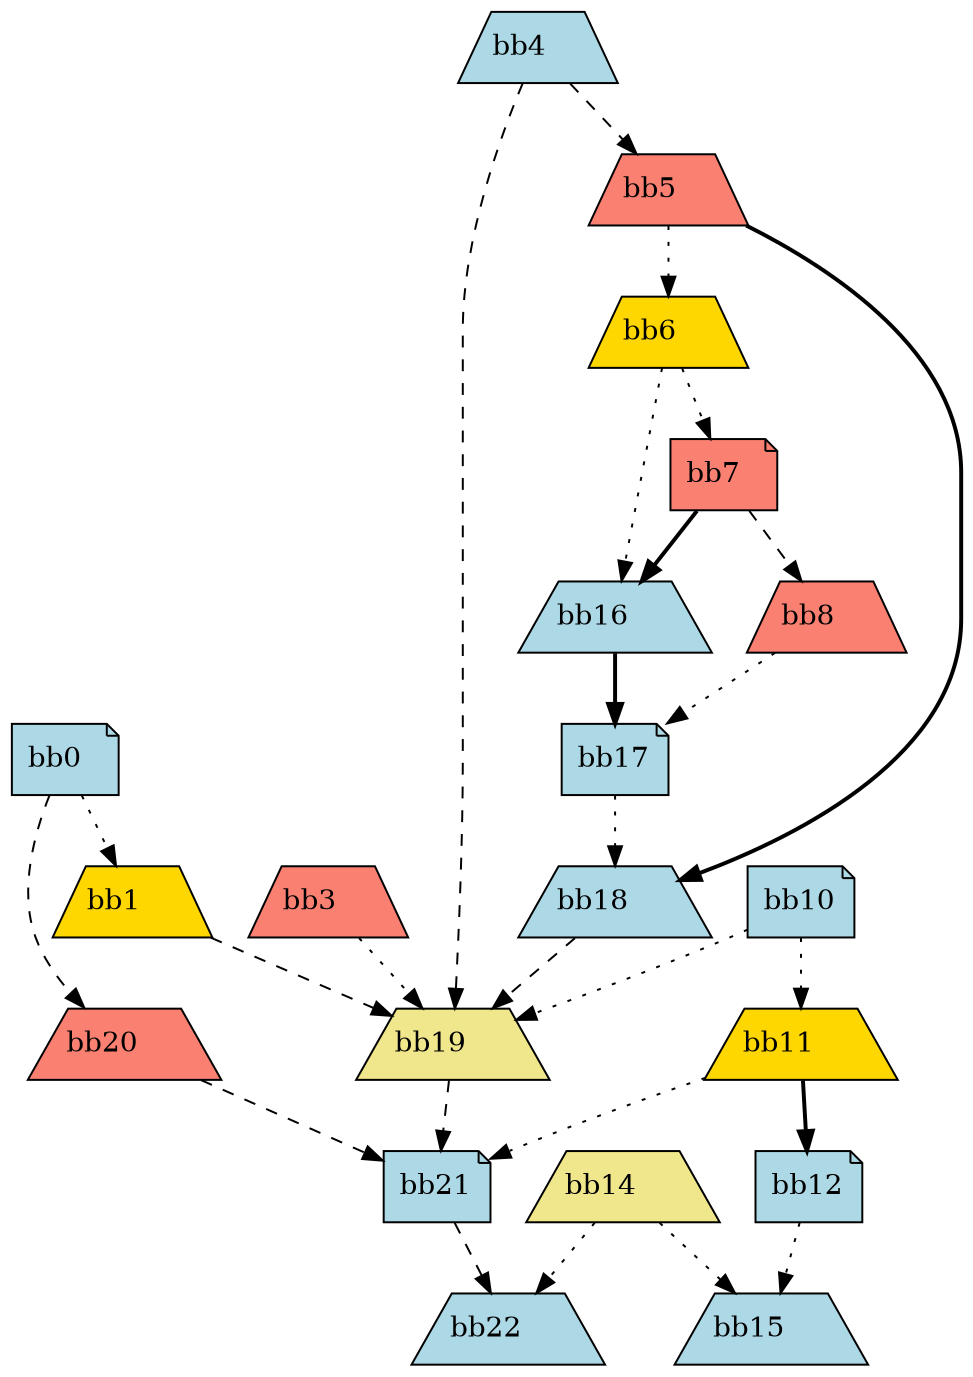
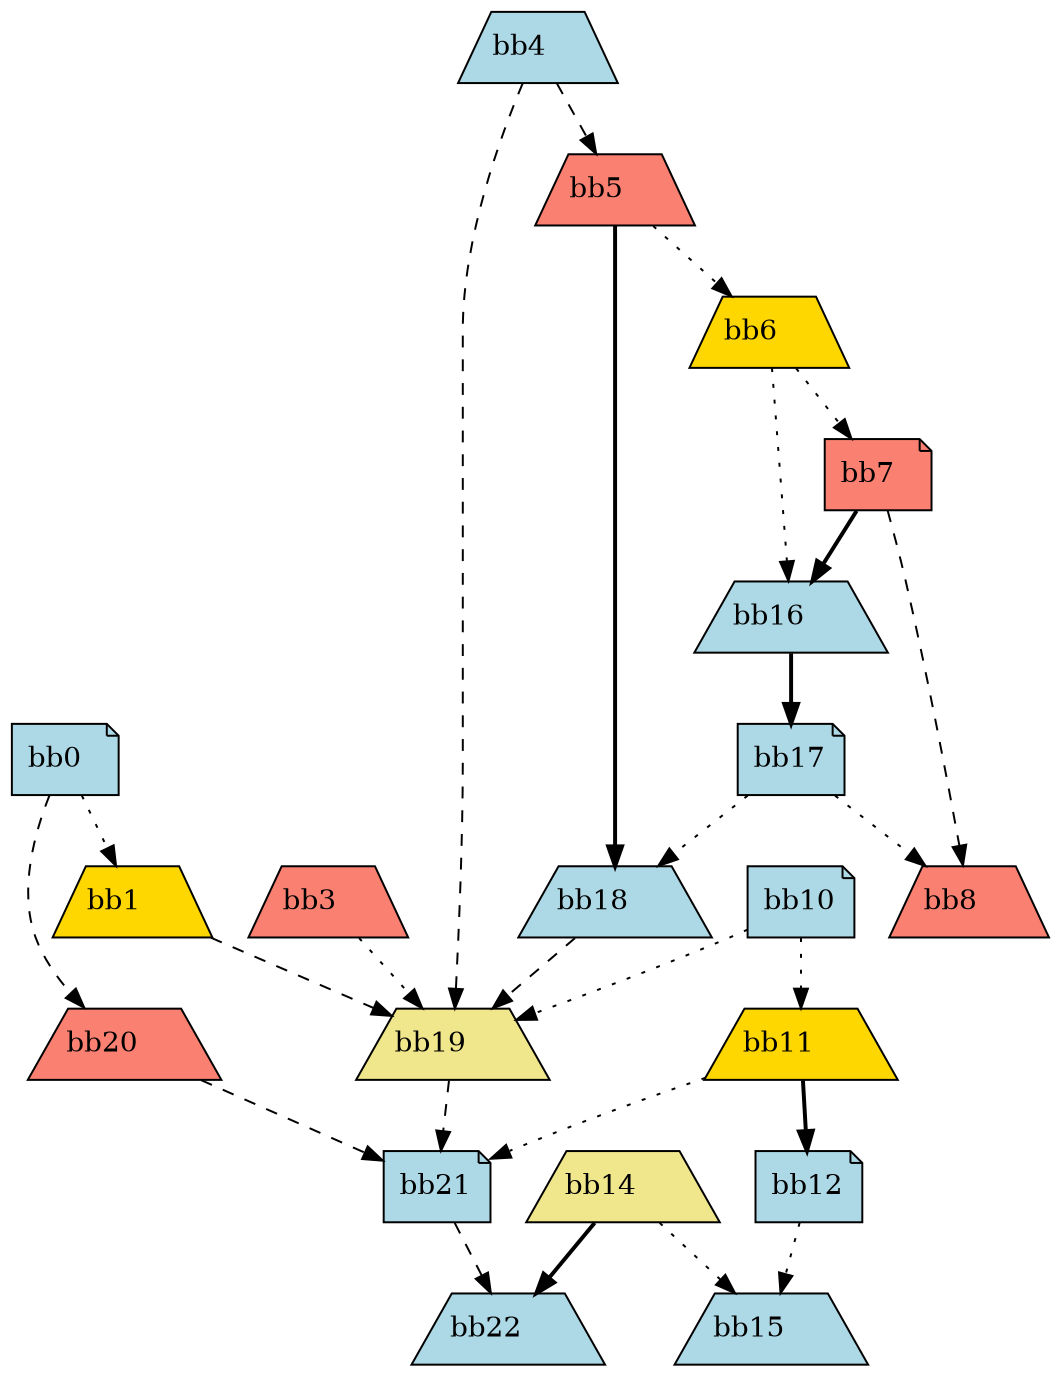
edge "bb8" -> "bb17": reversed
edge "bb14" -> "bb22": style dotted -> bold
